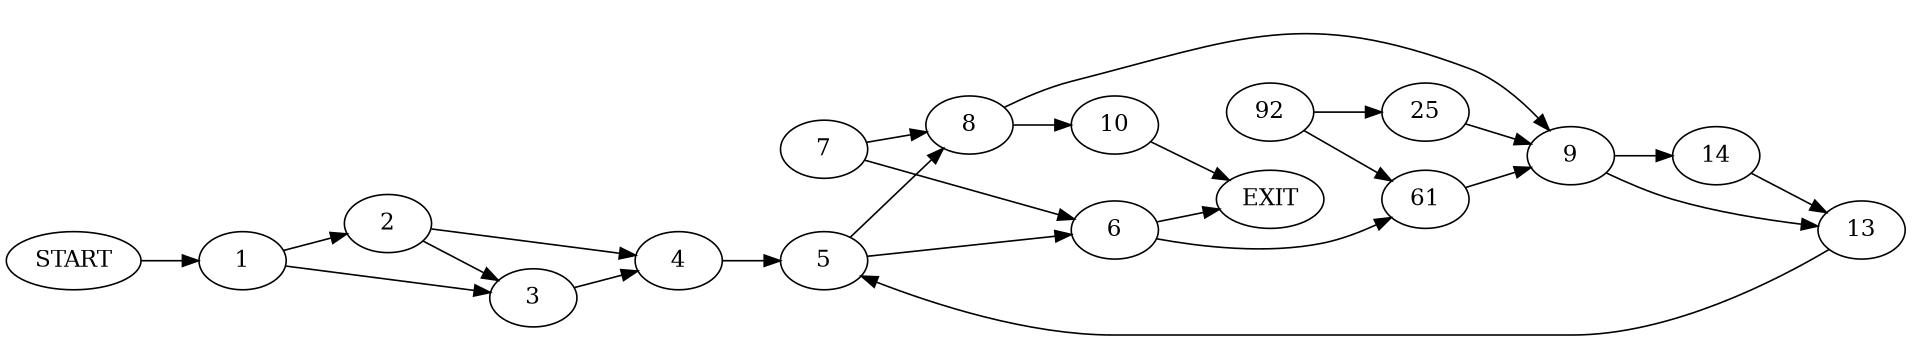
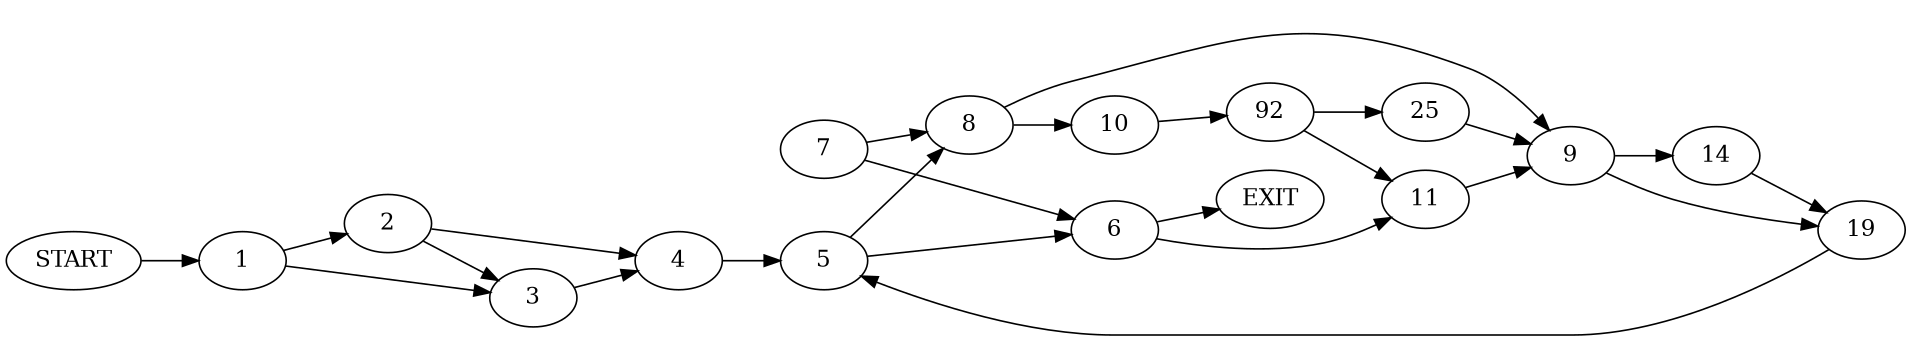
edge "10" -> "EXIT": now "10" -> "92"
node "61": label "61" -> "11"
node "13": label "13" -> "19"
